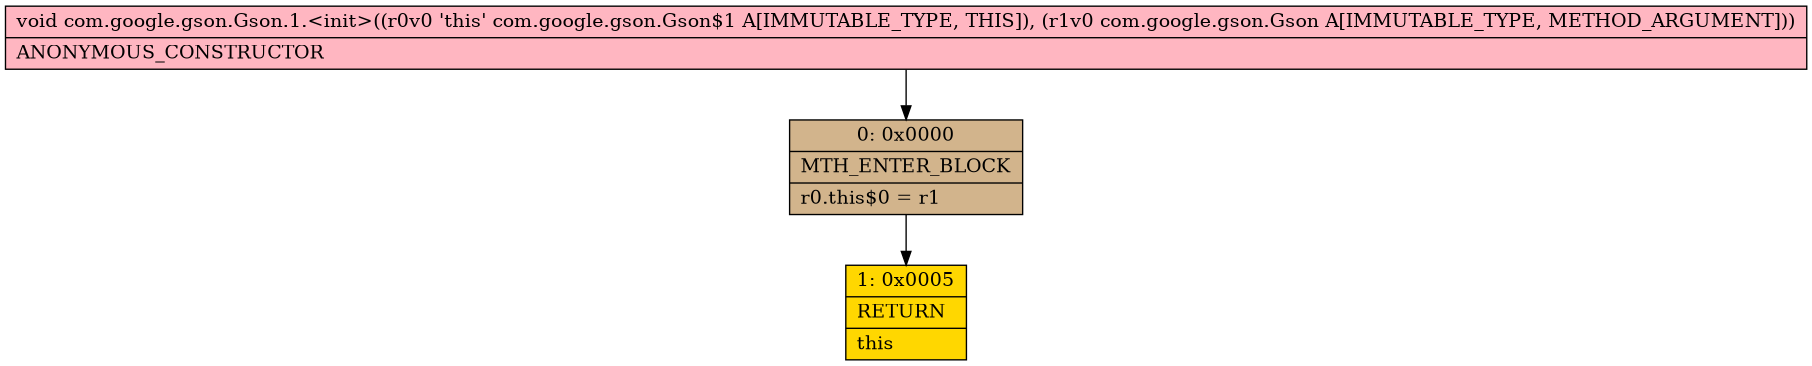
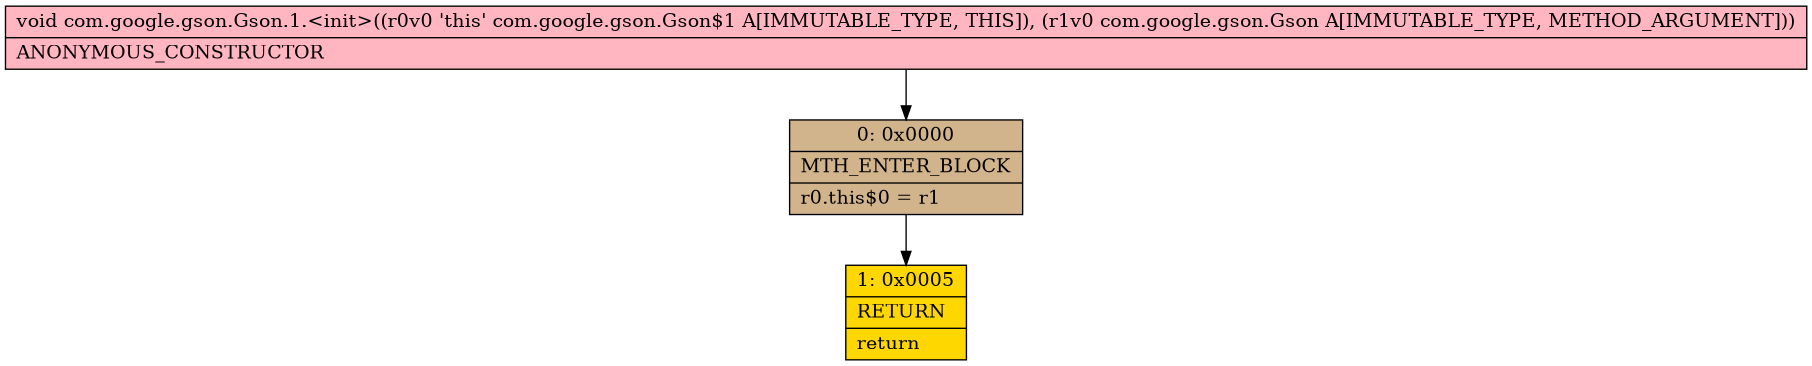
node "1: 0x0005": text "this" -> "return"
